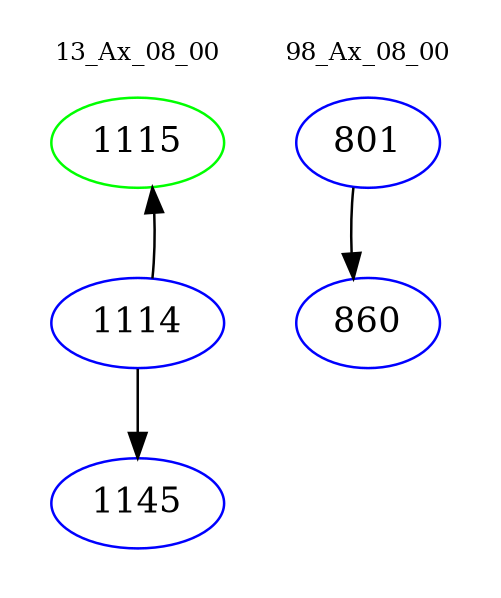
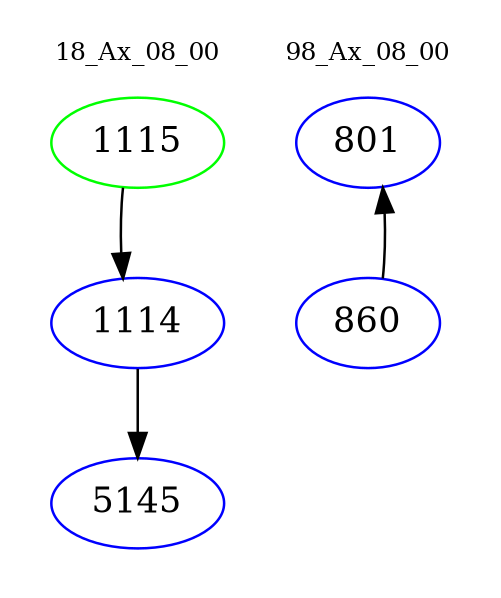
cluster "13_Ax_08_00": label "13_Ax_08_00" -> "18_Ax_08_00"
edge "801" -> "860": reversed
edge "1114" -> "1115": reversed
node "1145": label "1145" -> "5145"
